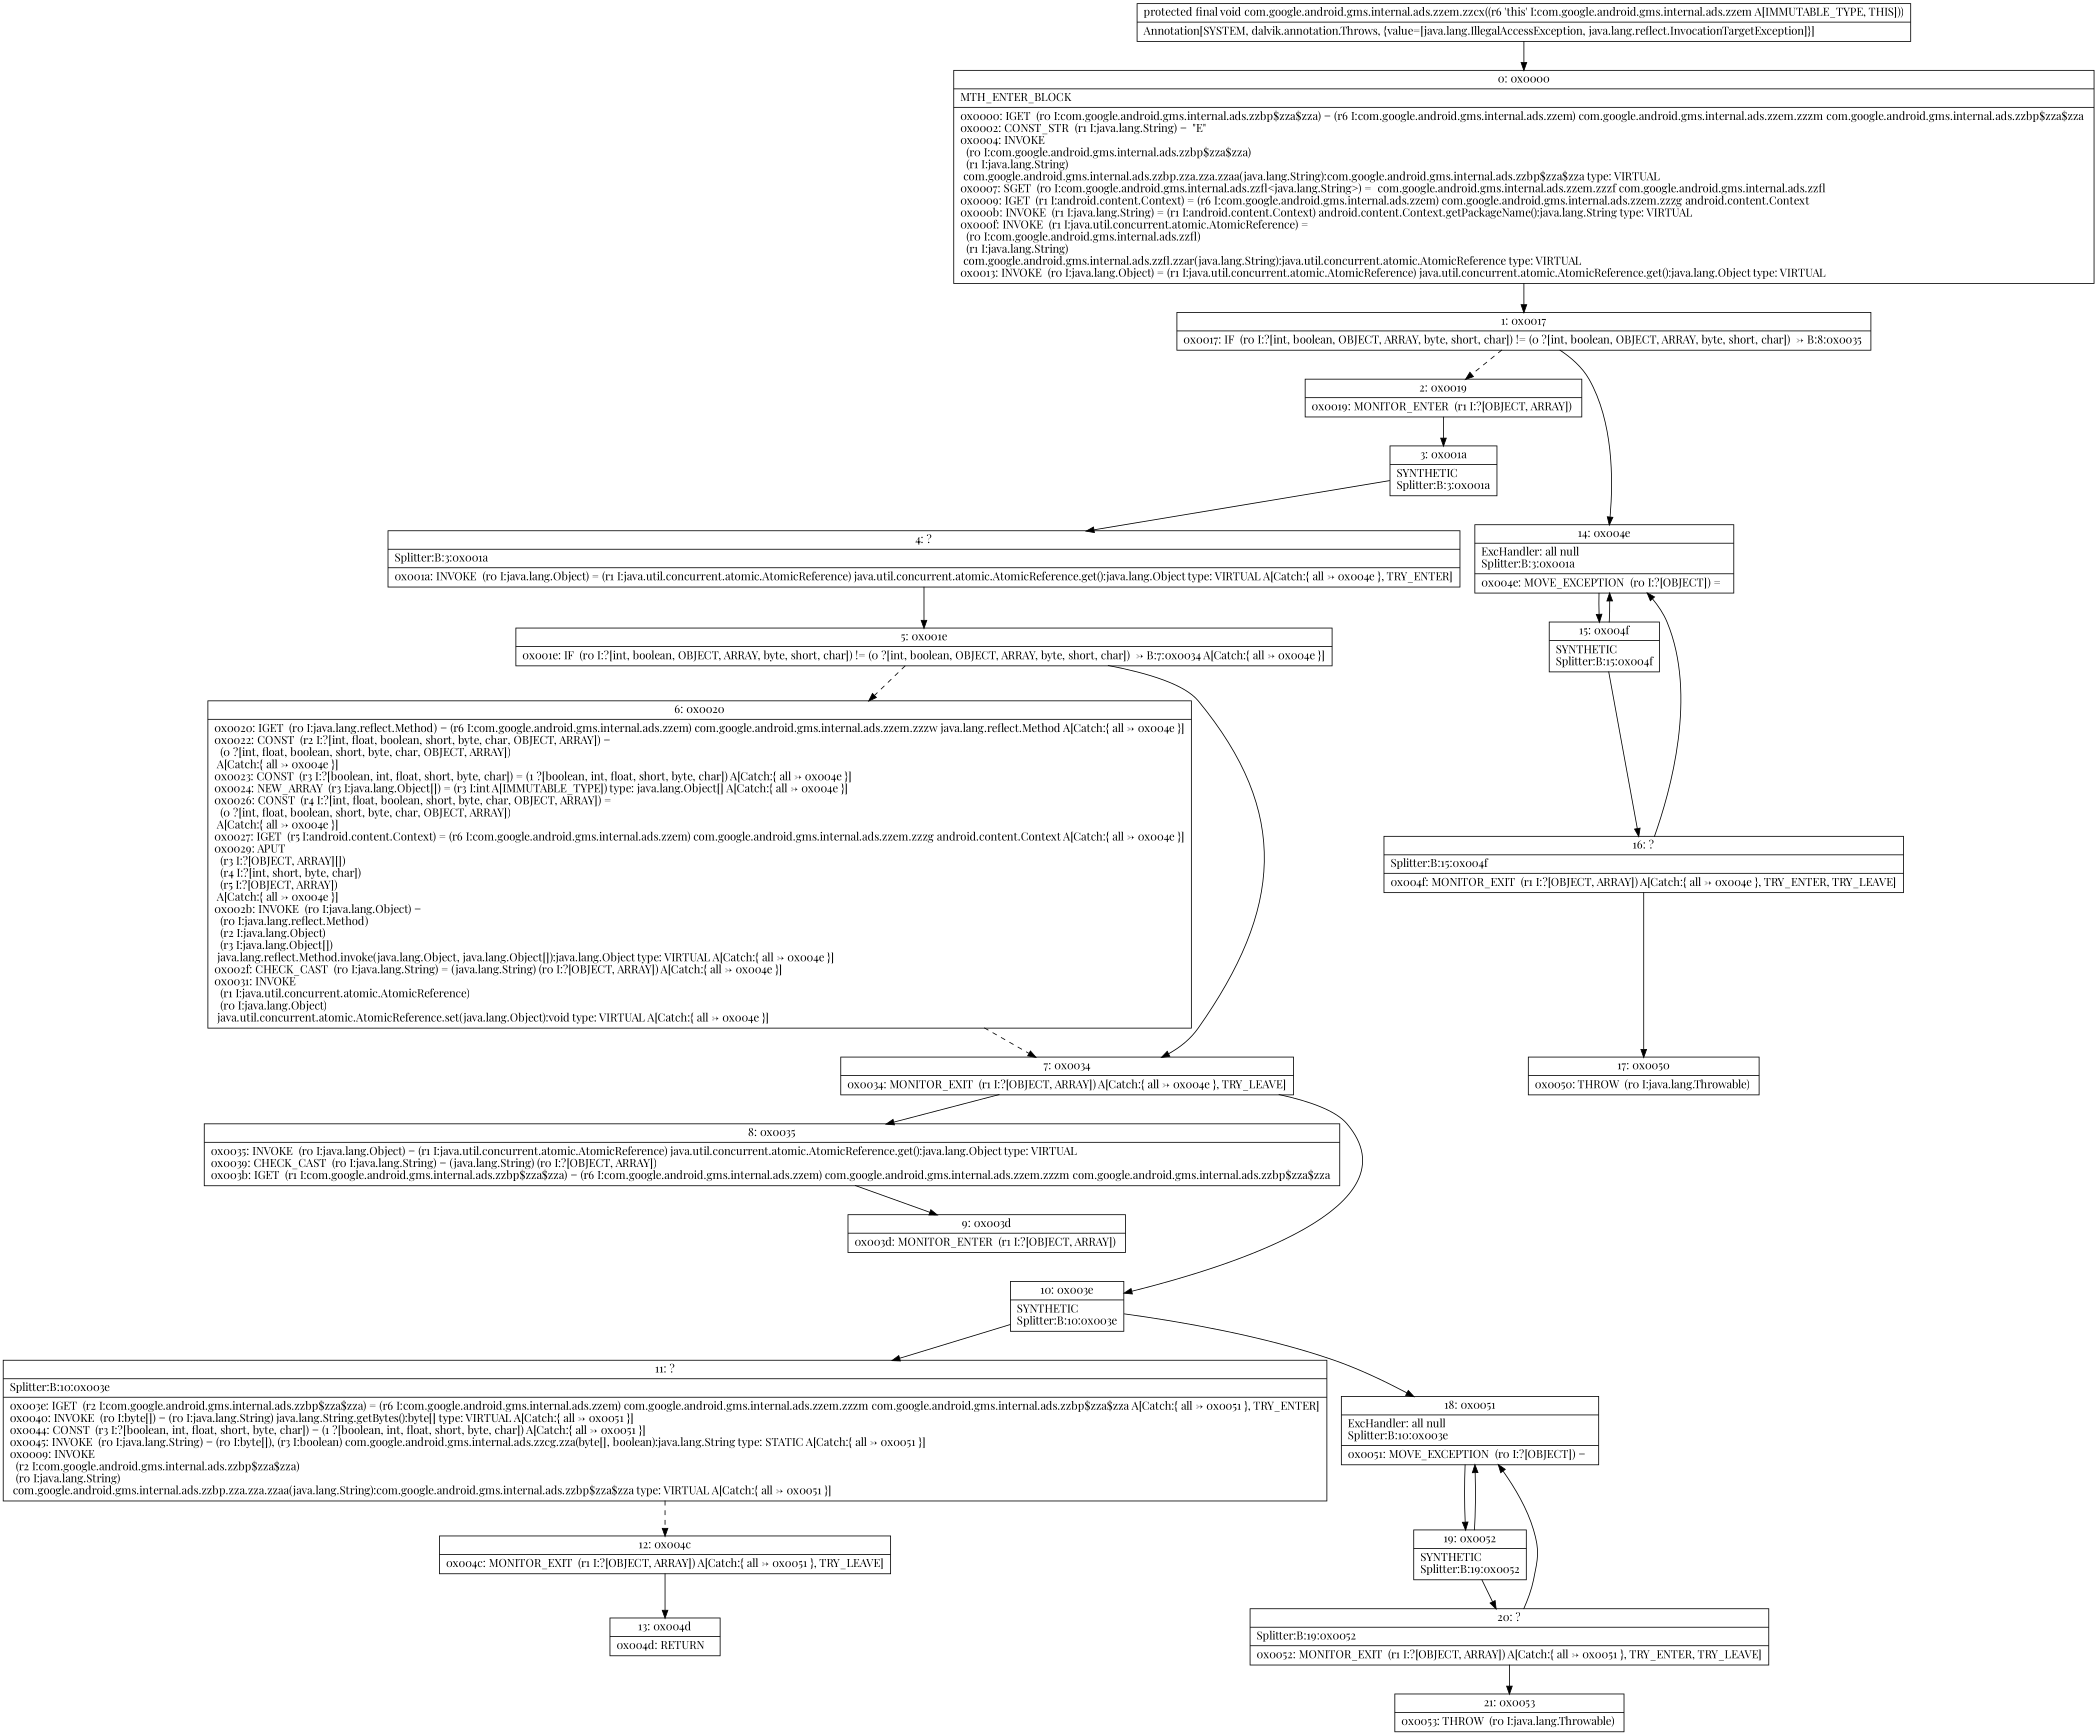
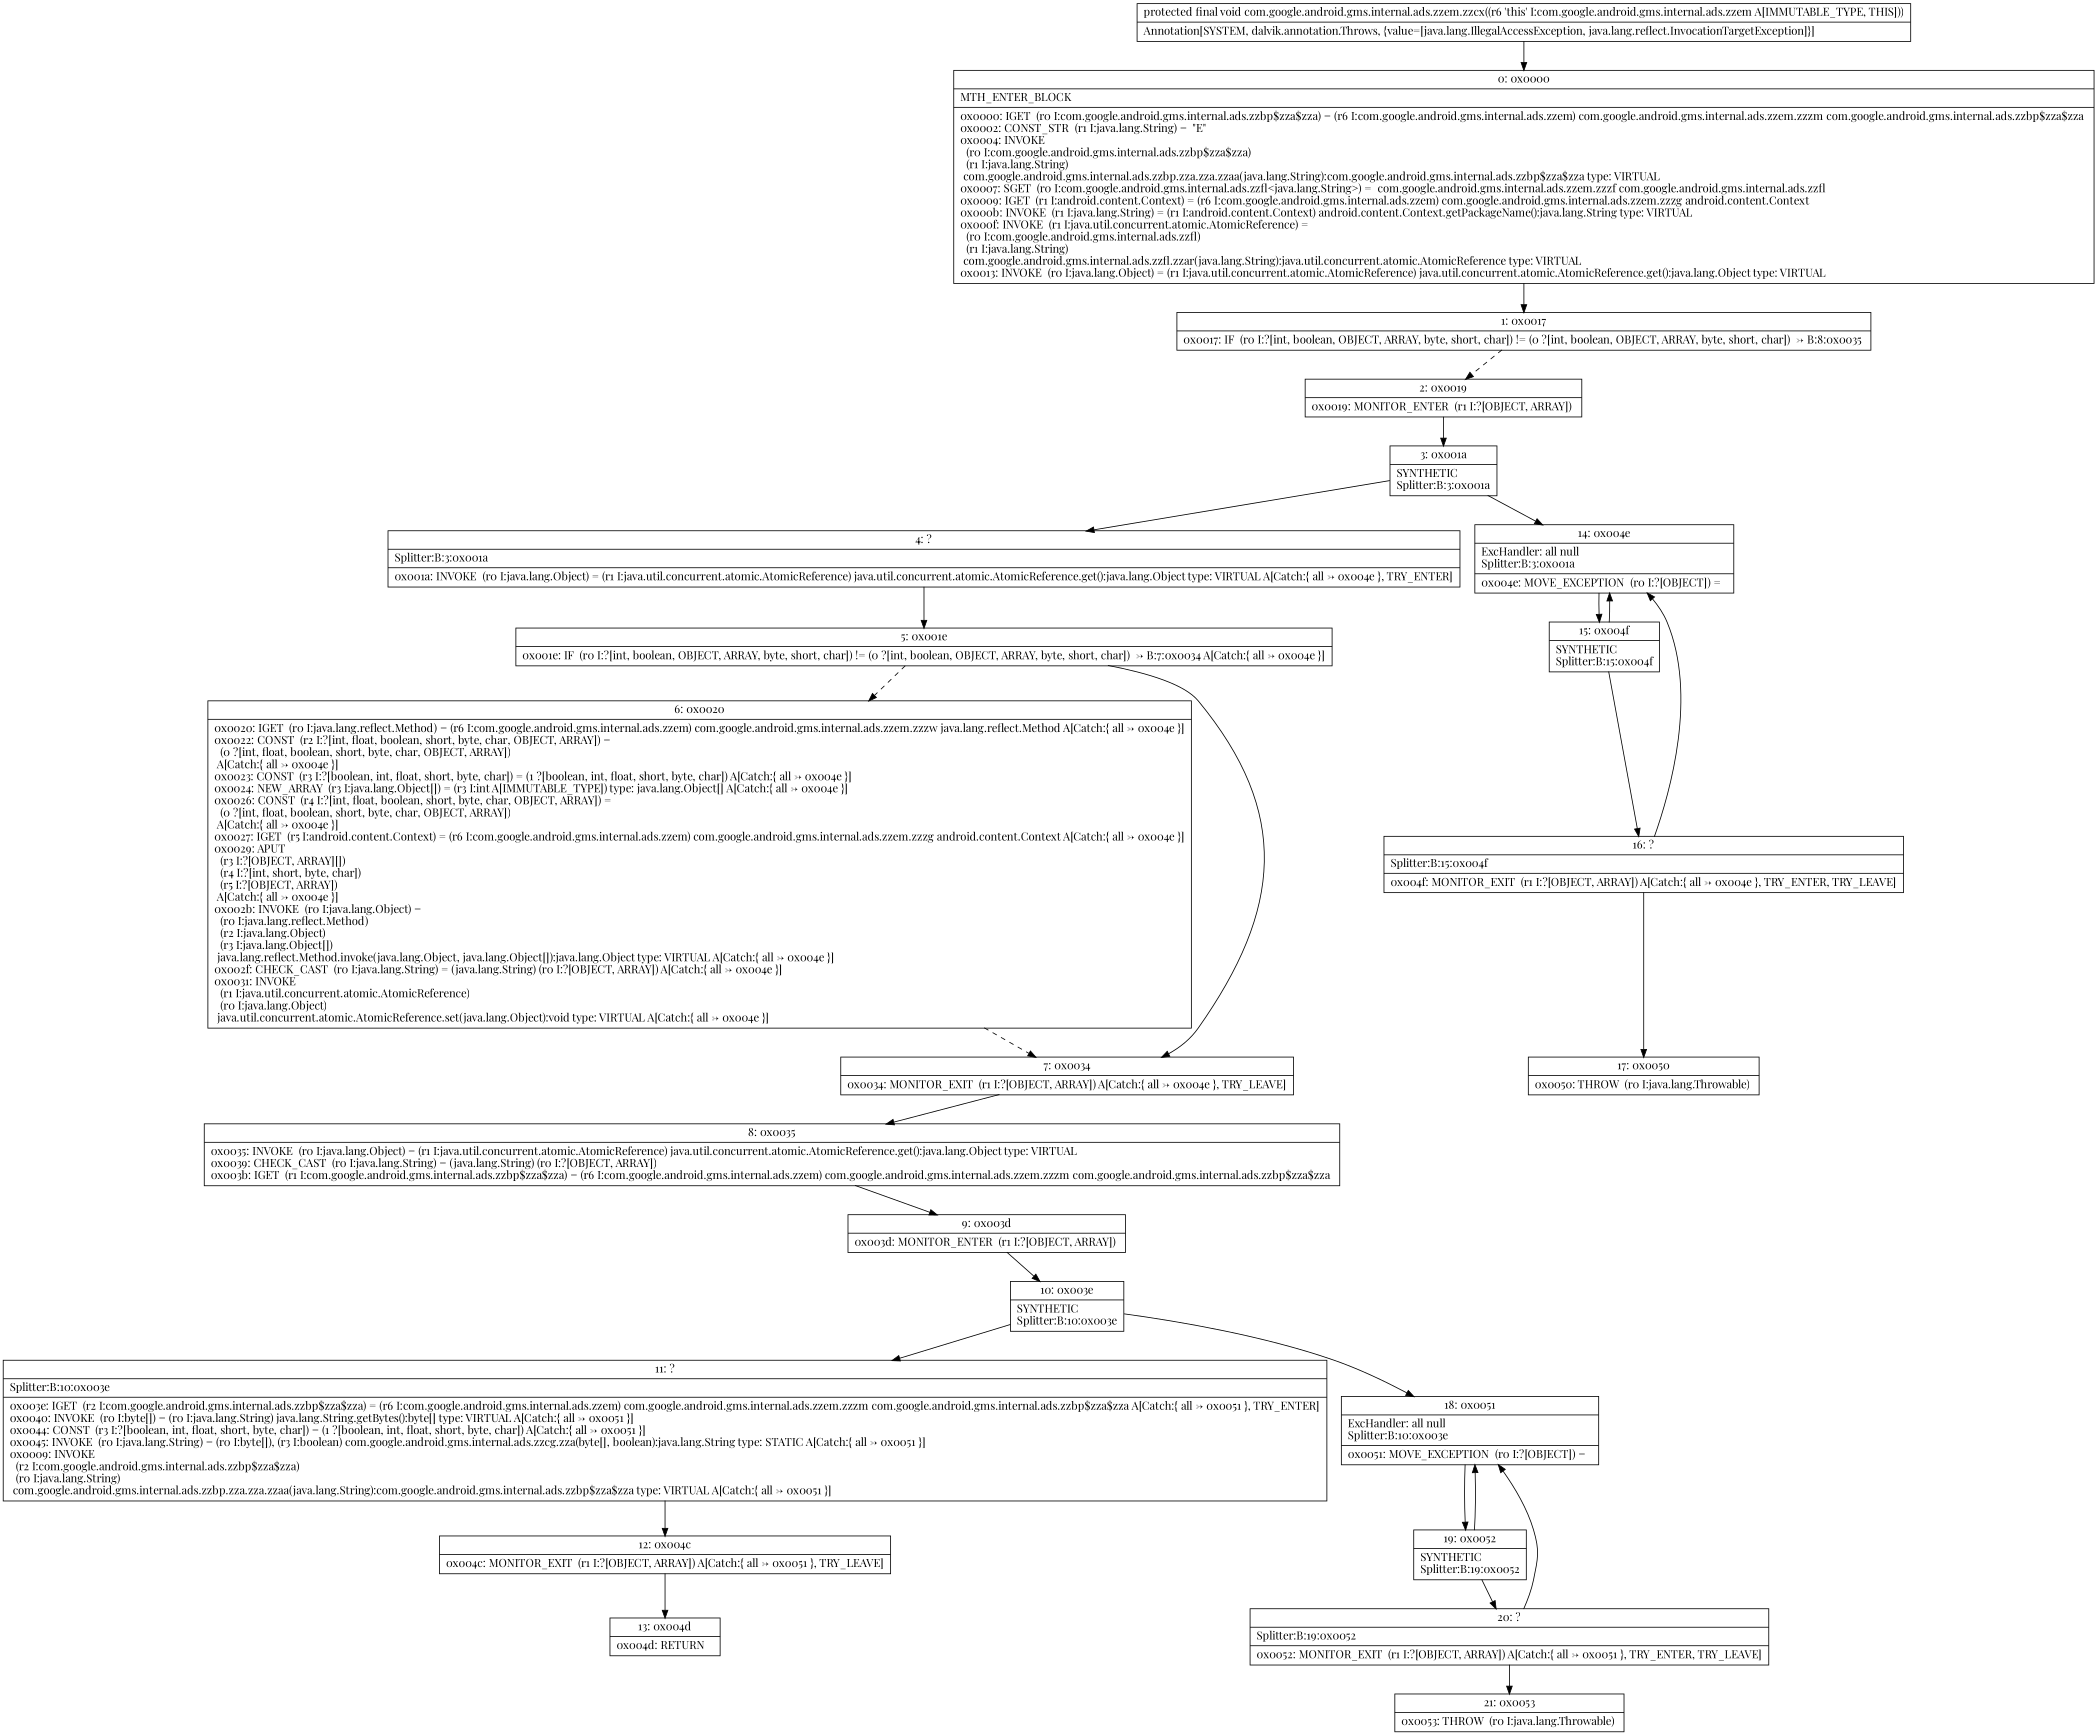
edge "1: 0x0017" -> "14: 0x004e": now "3: 0x001a" -> "14: 0x004e"
edge "7: 0x0034" -> "10: 0x003e": now "9: 0x003d" -> "10: 0x003e"
edge "11: ?" -> "12: 0x004c": style dashed -> solid
